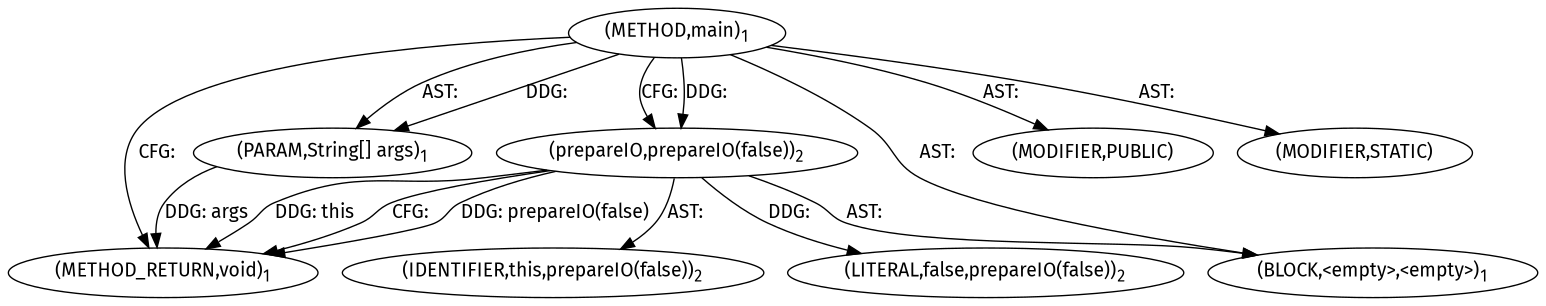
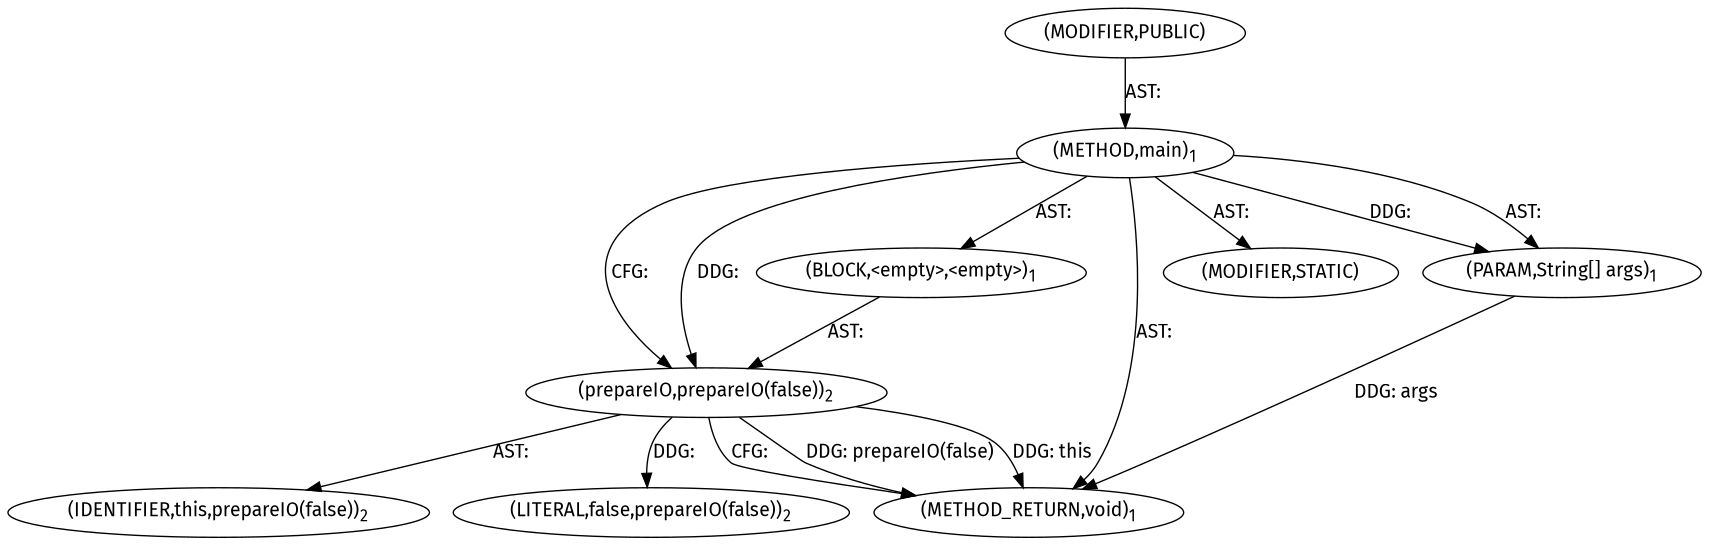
edge "(METHOD,main)" -> "(MODIFIER,PUBLIC)": reversed
edge "(METHOD,main)" -> "(METHOD_RETURN,void)": label "CFG: " -> "AST: "
edge "(prepareIO,prepareIO(false))" -> "(BLOCK,<empty>,<empty>)": reversed
